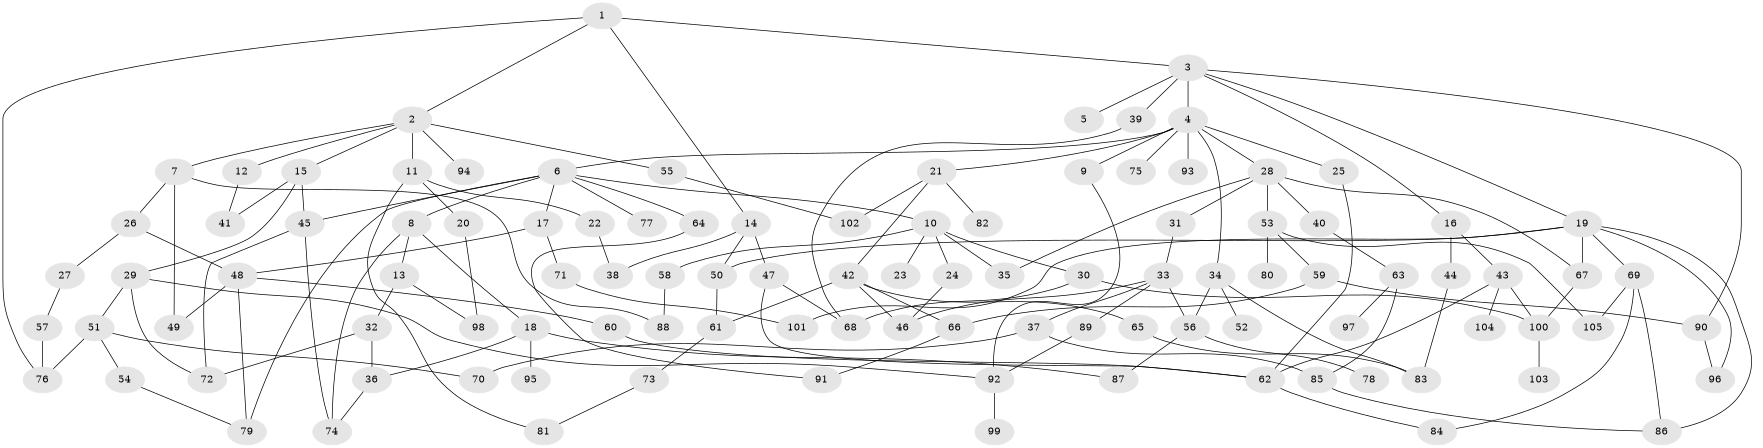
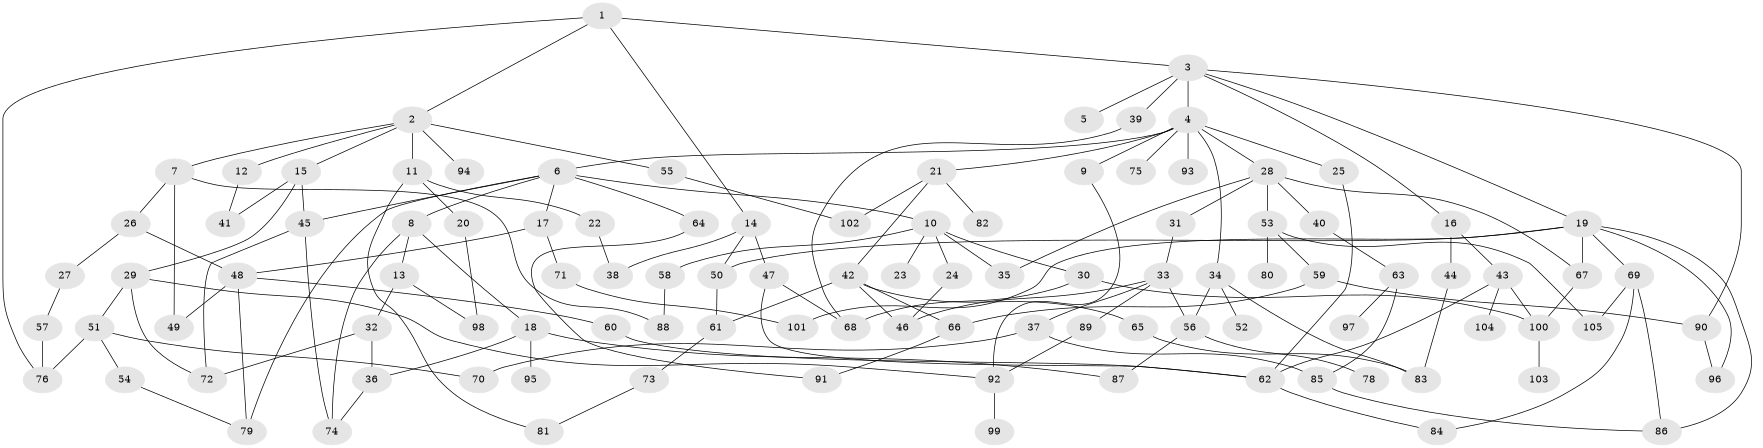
node "77": removed
